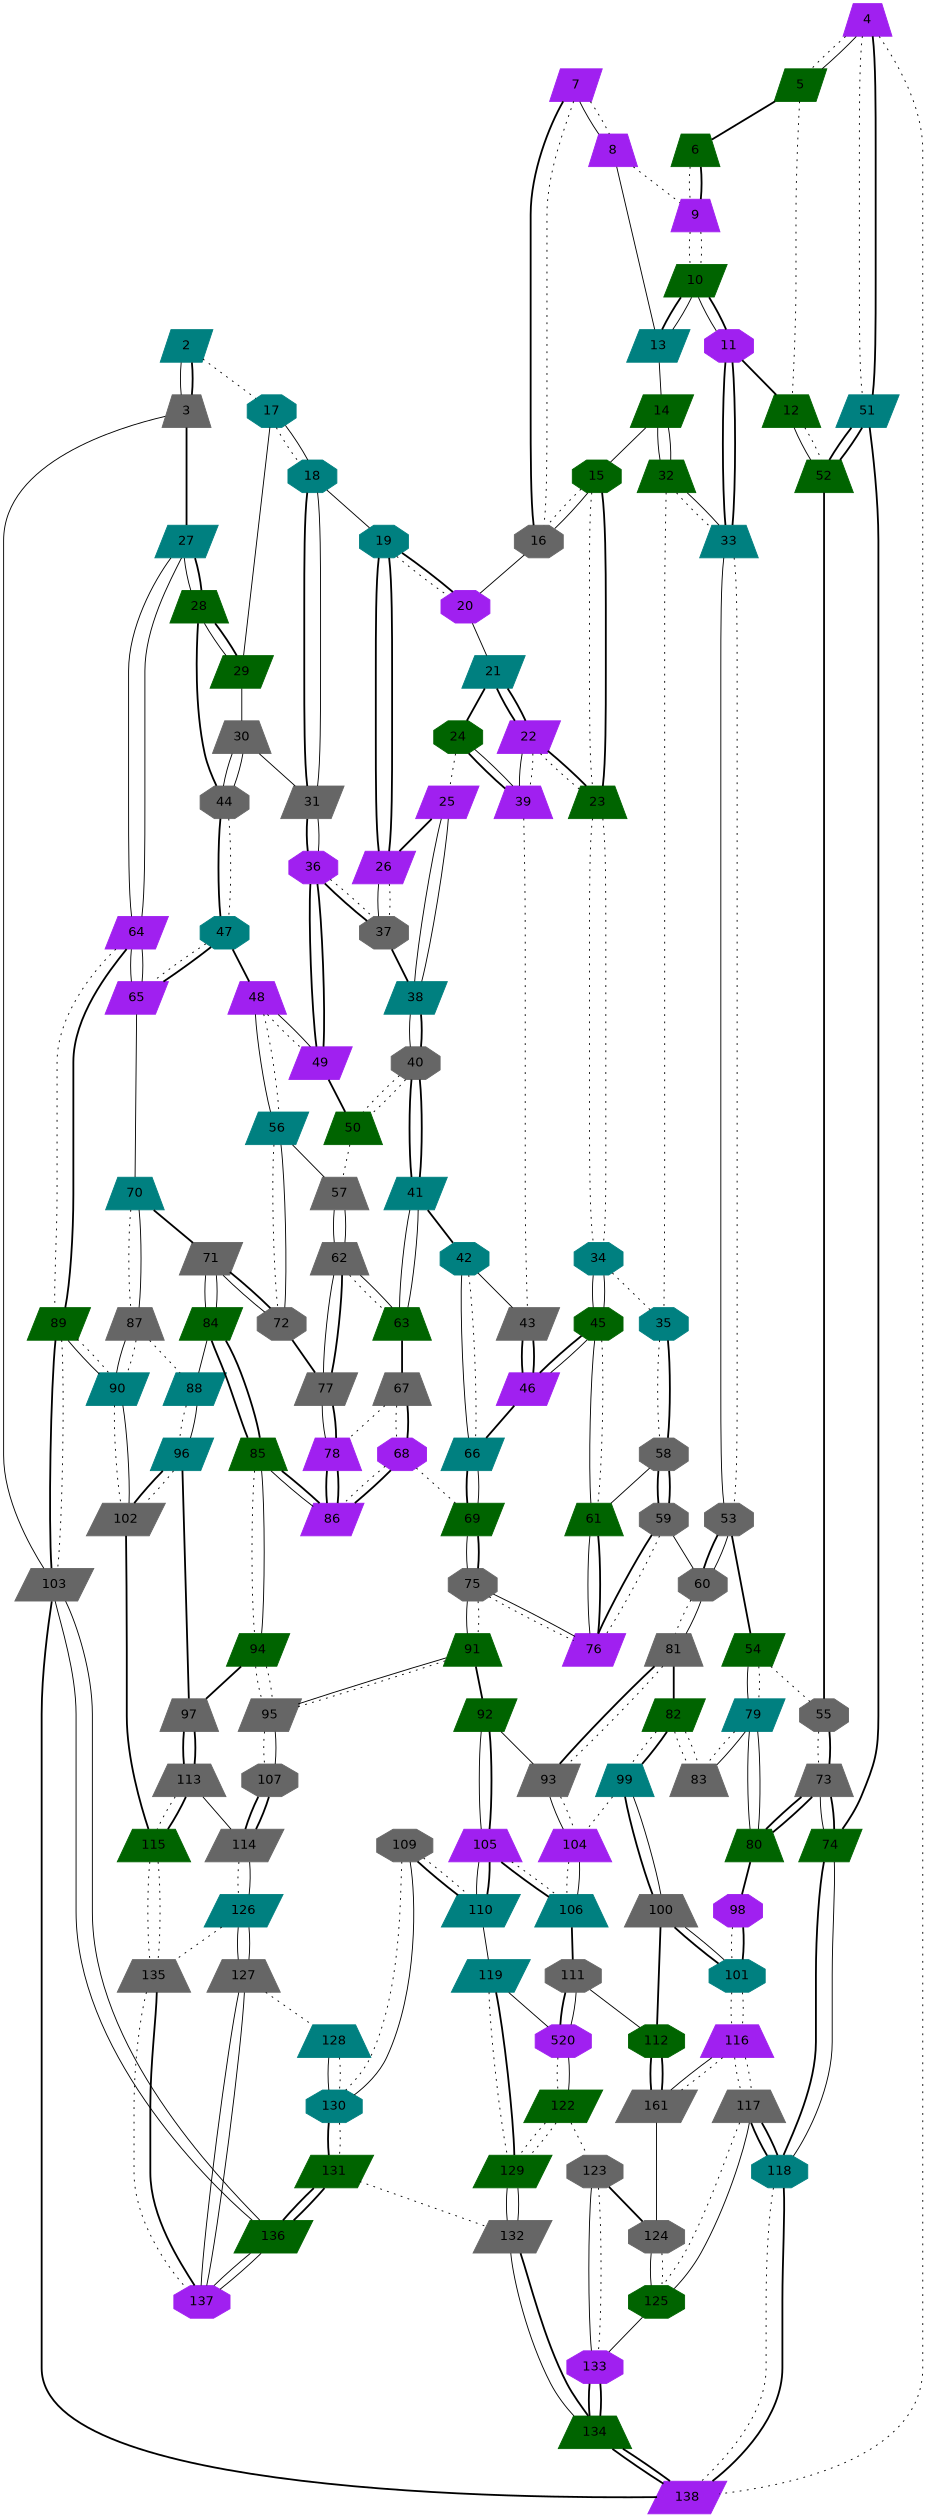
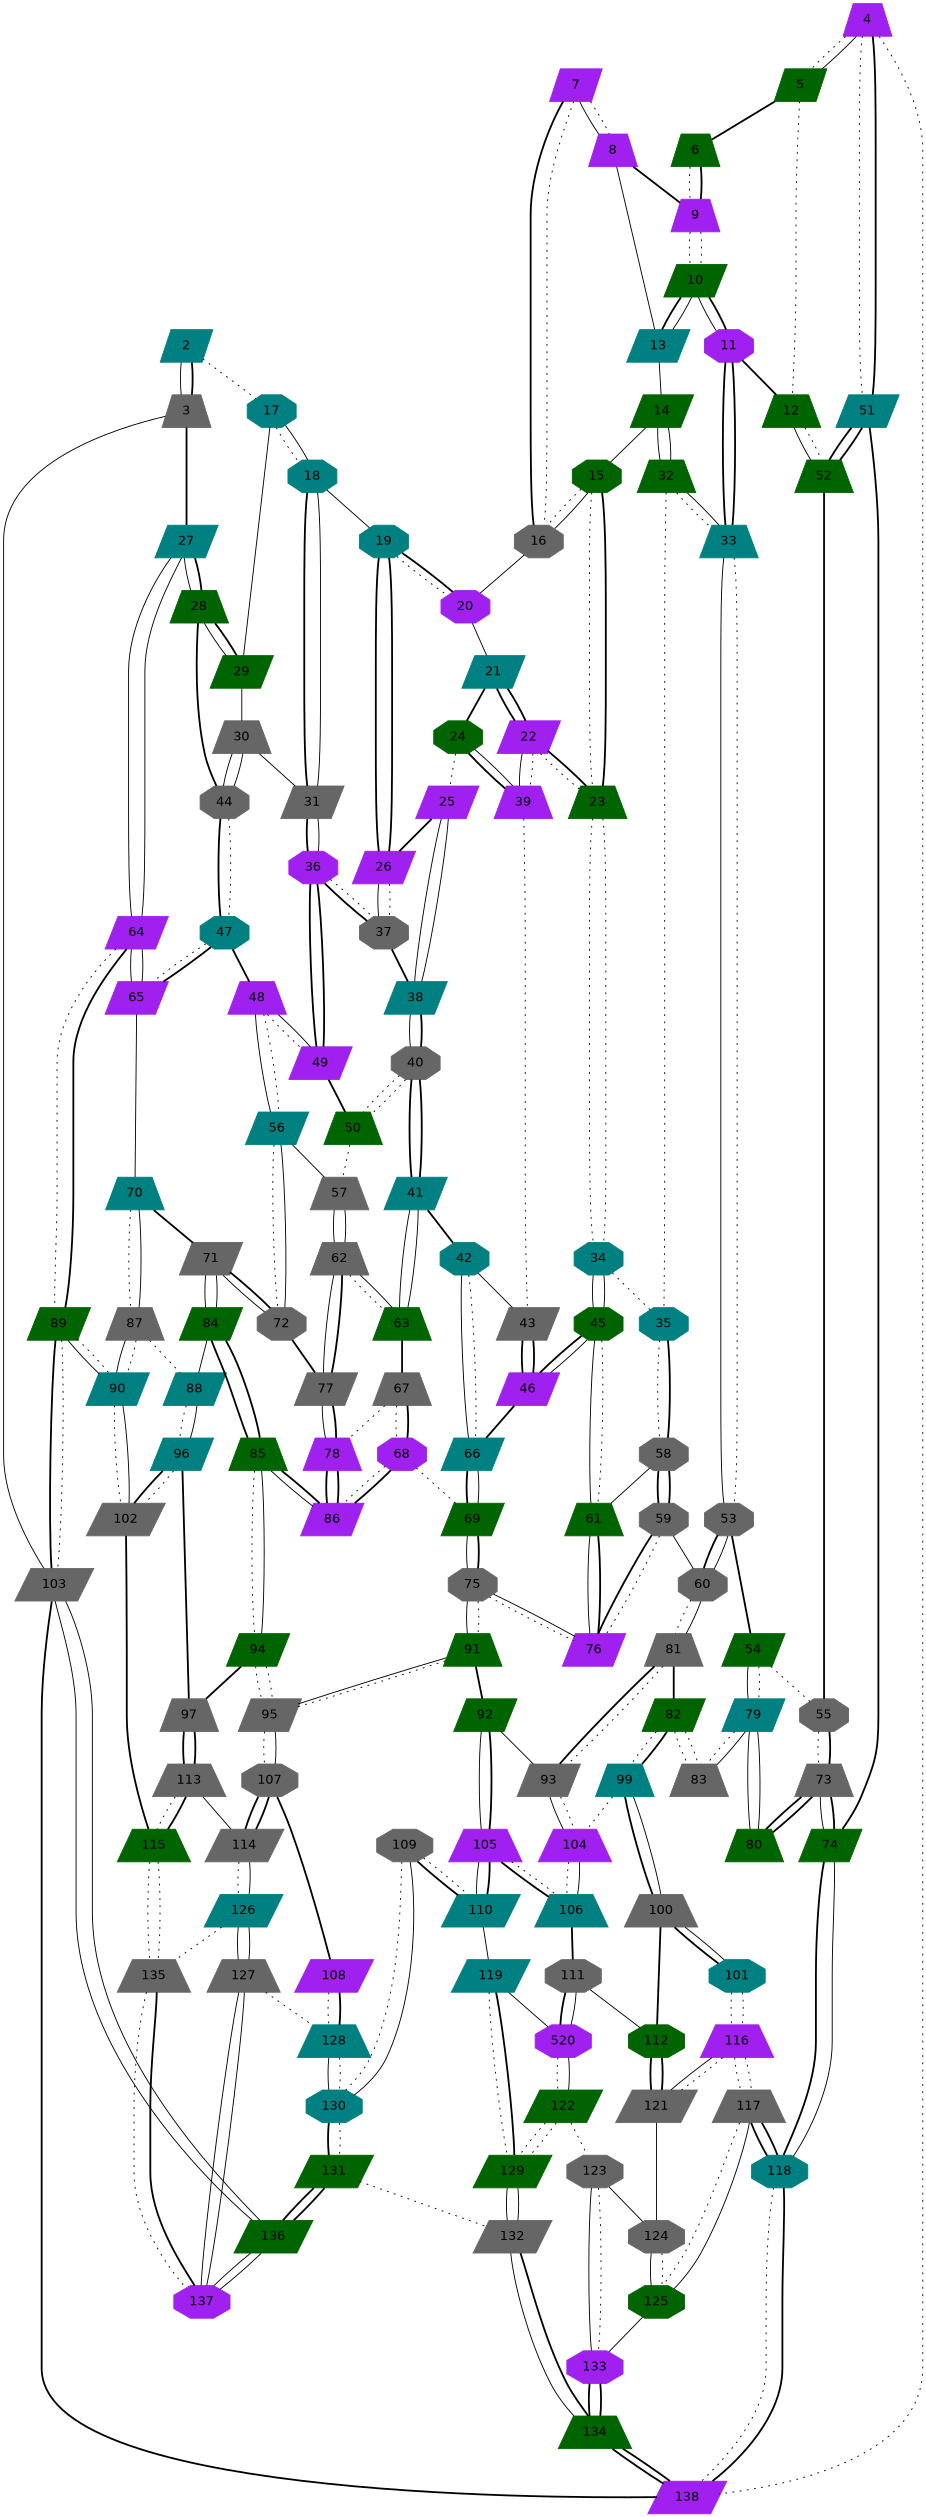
edge "8" -- "9": style dotted -> bold
node "98": removed
node "108": added
node "161": label "161" -> "121"
edge "123" -- "124": style bold -> solid
